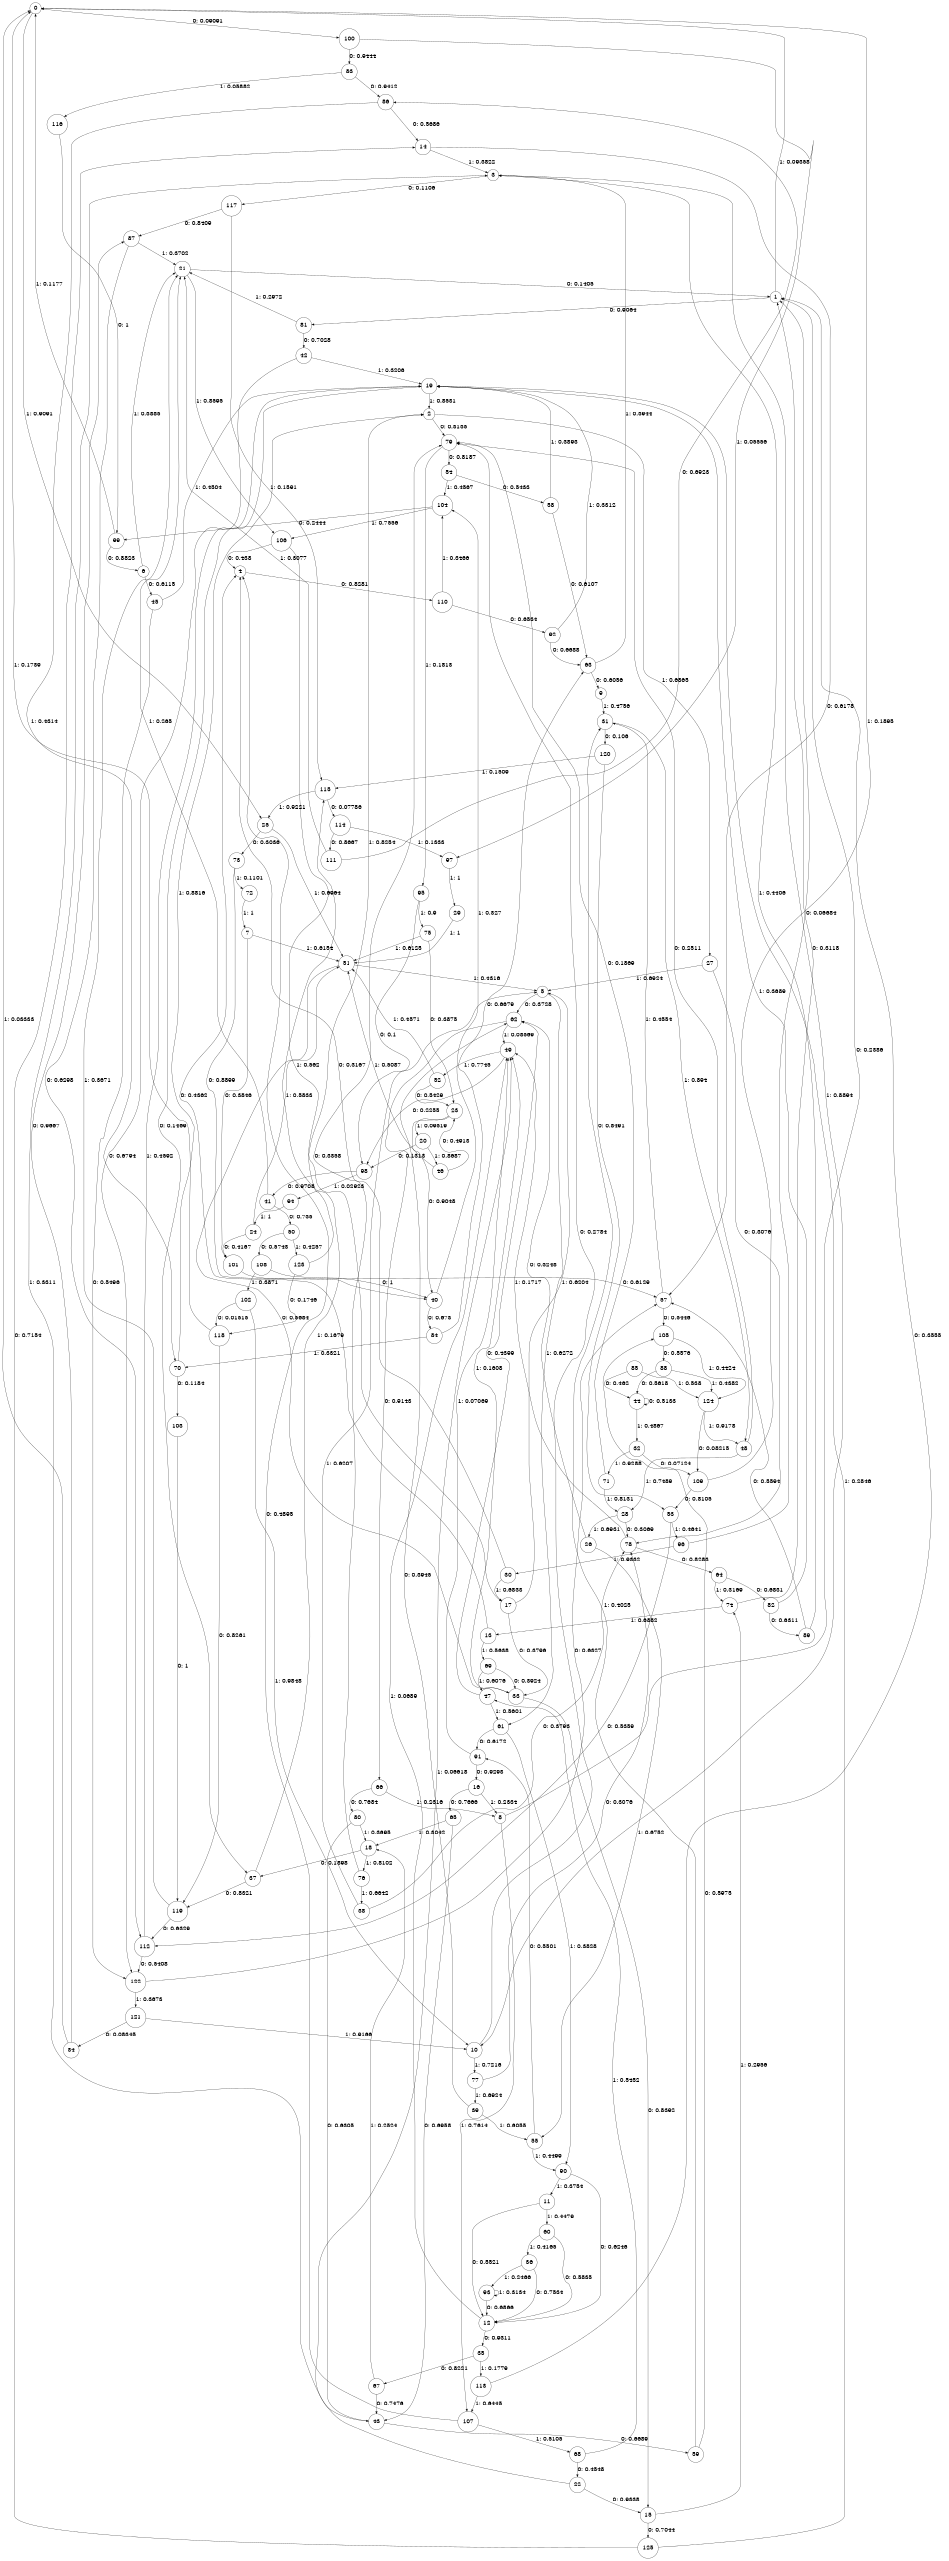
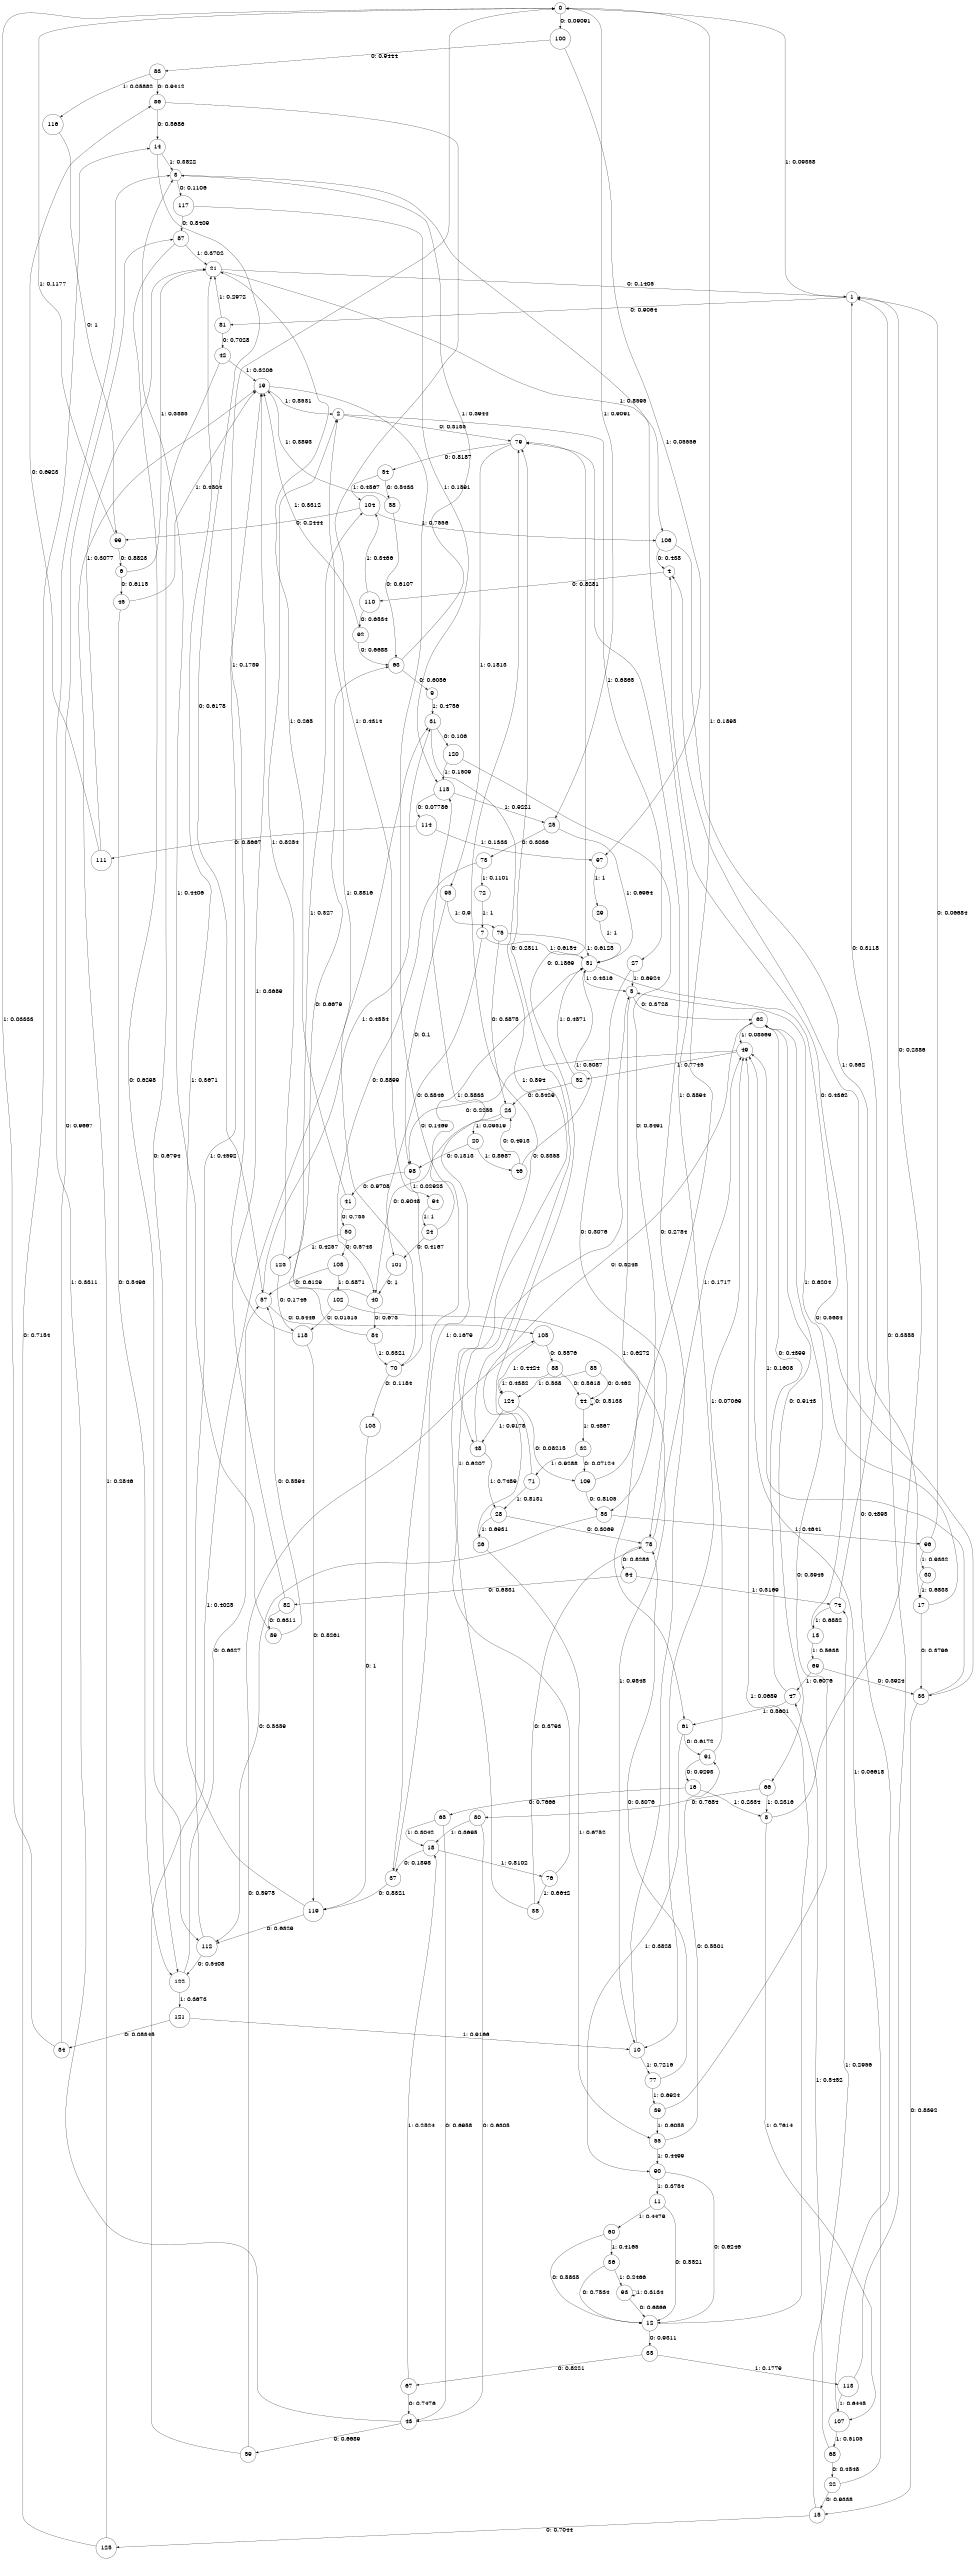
edge "30" -> "4": removed, label "0: 0.3167"
